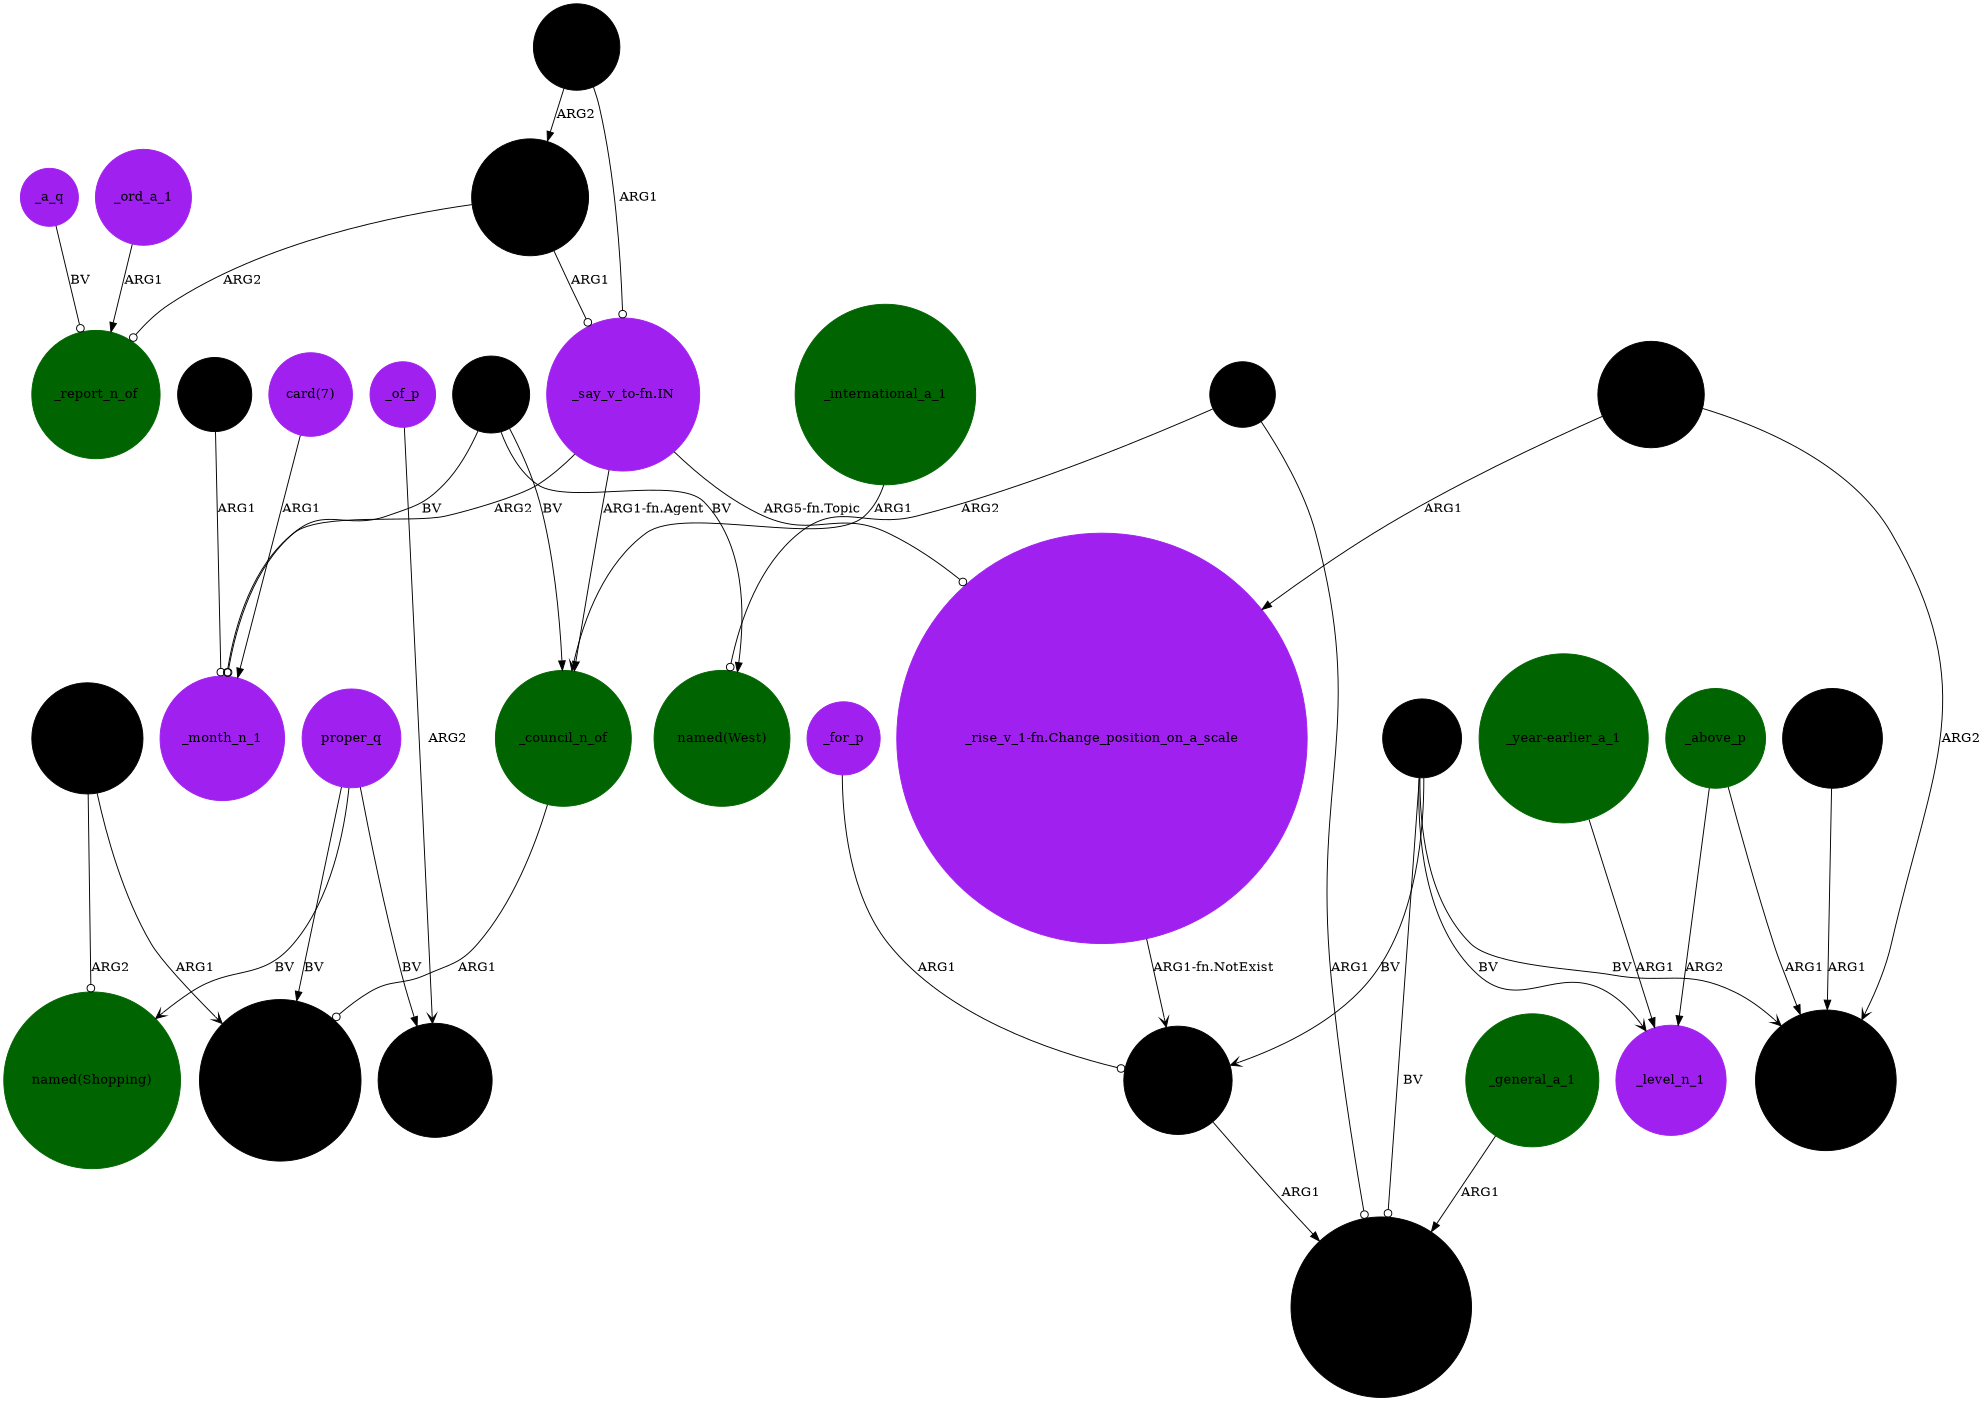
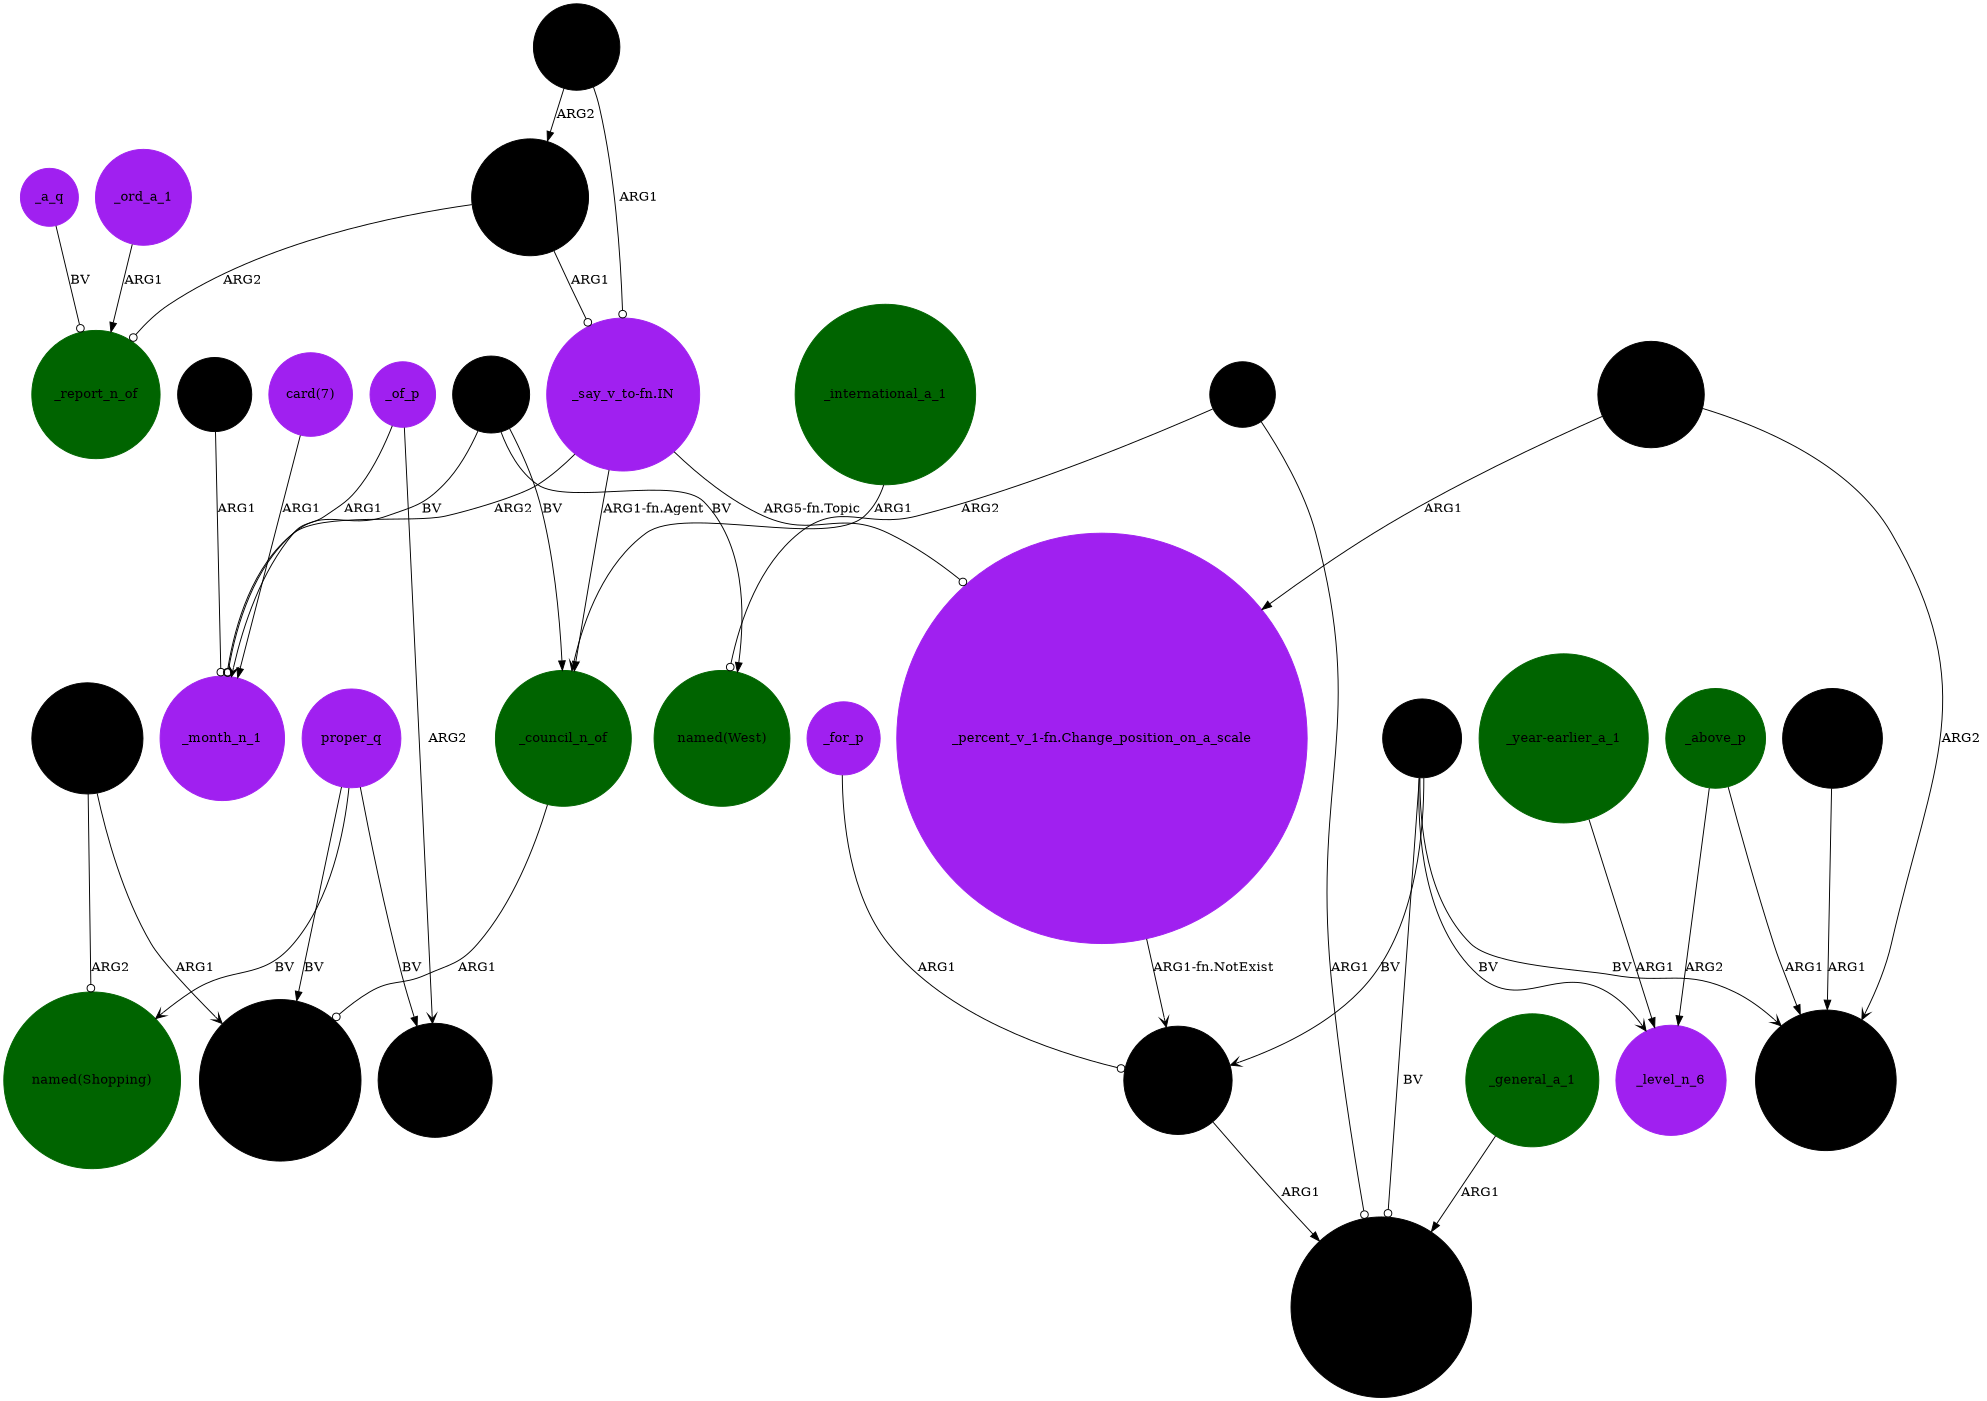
edge "_of_p" -> "_month_n_1": added, label "ARG1"
node "_rise_v_1-fn.Change_position_on_a_scale": label "_rise_v_1-fn.Change_position_on_a_scale" -> "_percent_v_1-fn.Change_position_on_a_scale"
node "_level_n_1": label "_level_n_1" -> "_level_n_6"
